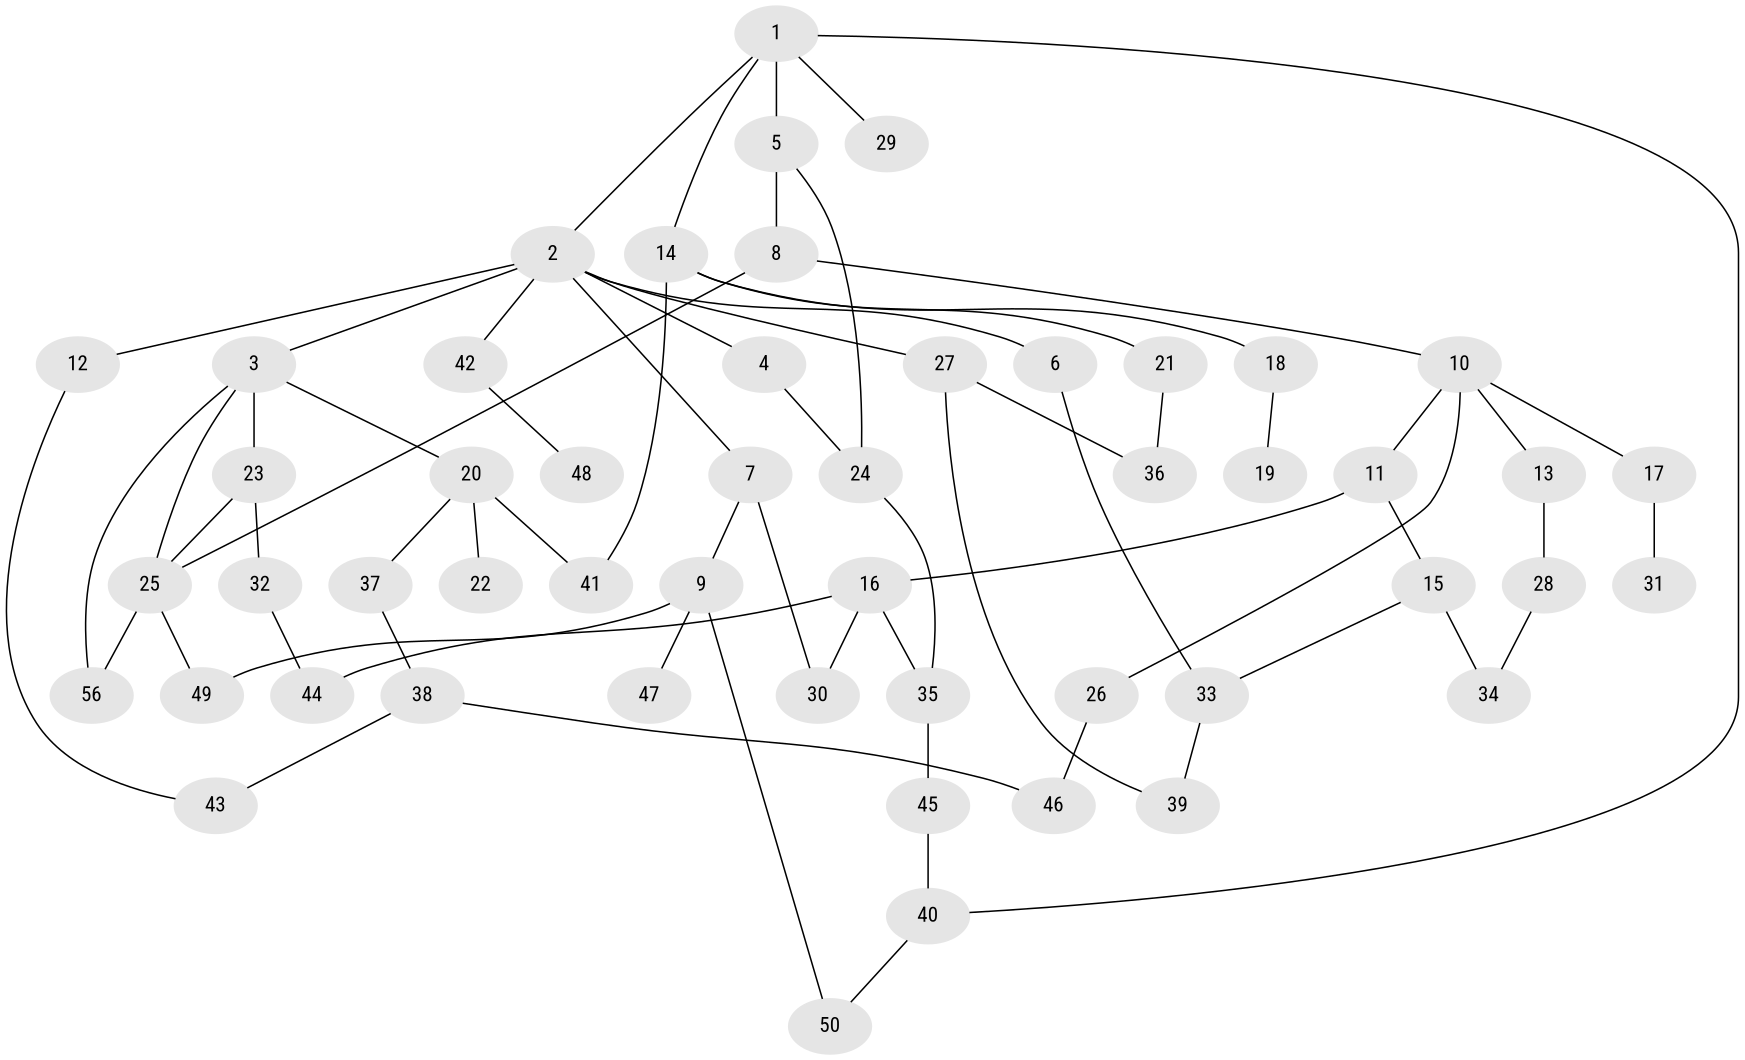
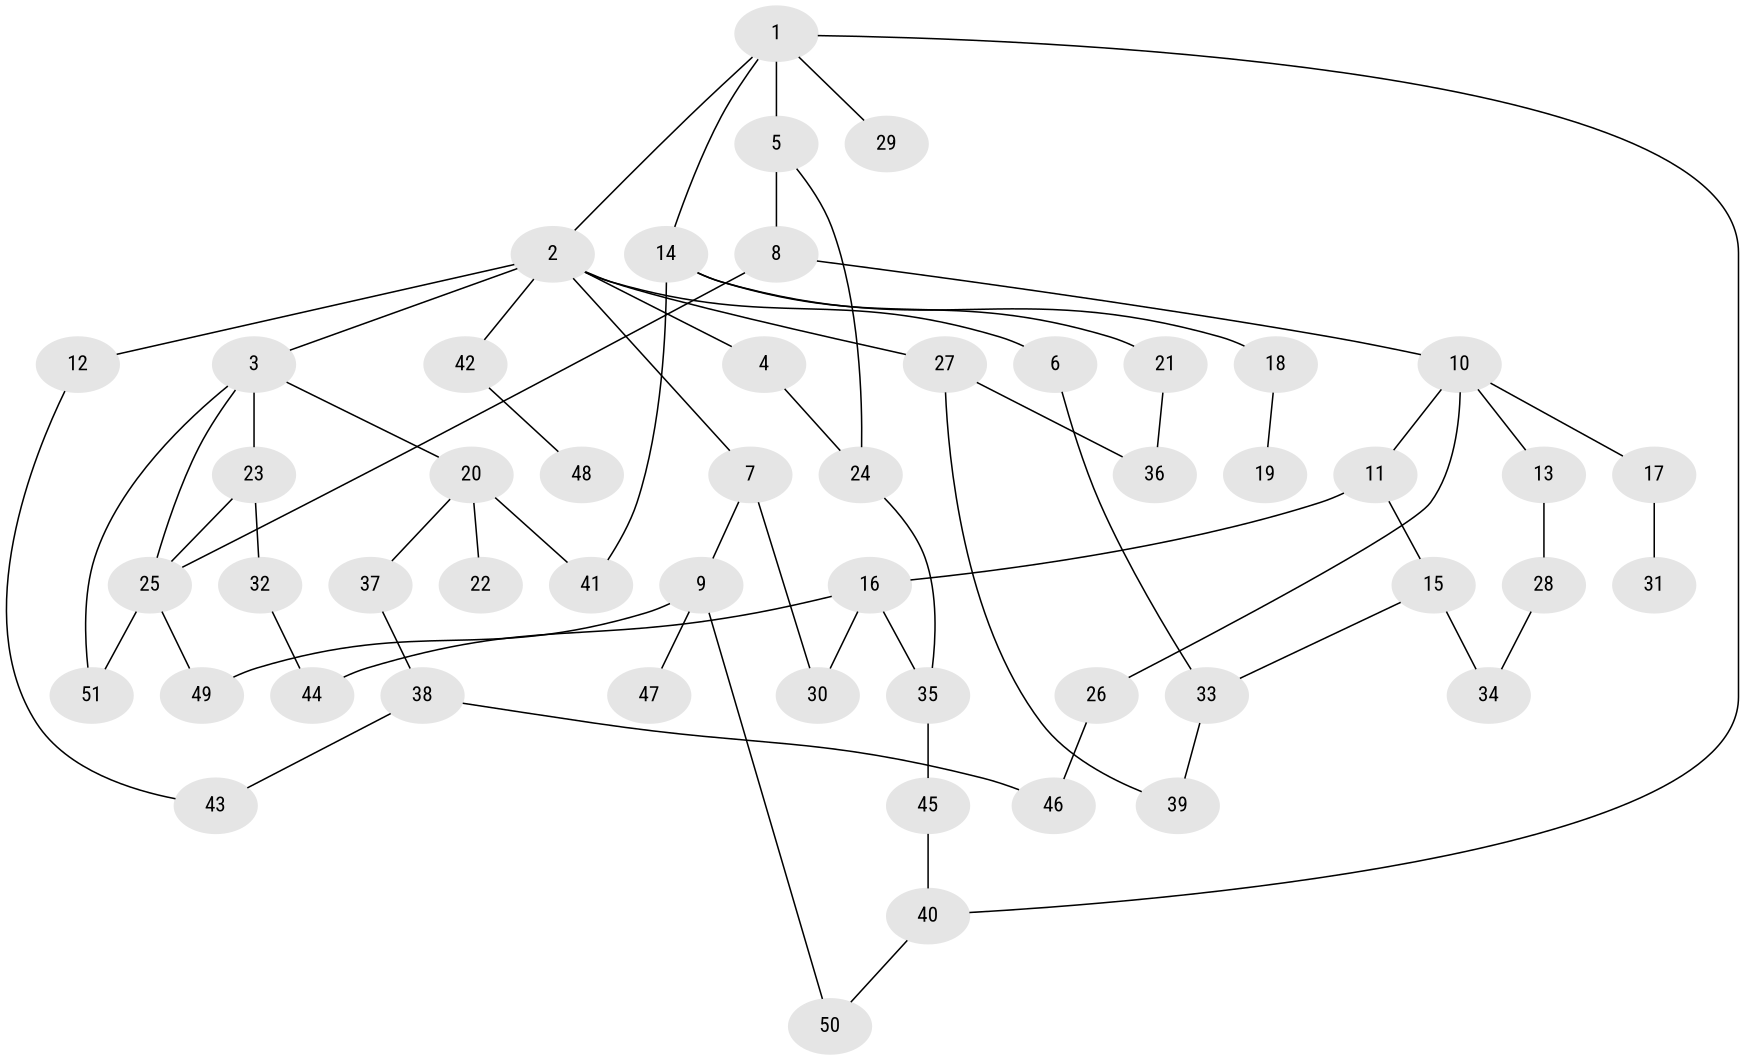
node "56": label "56" -> "51"
